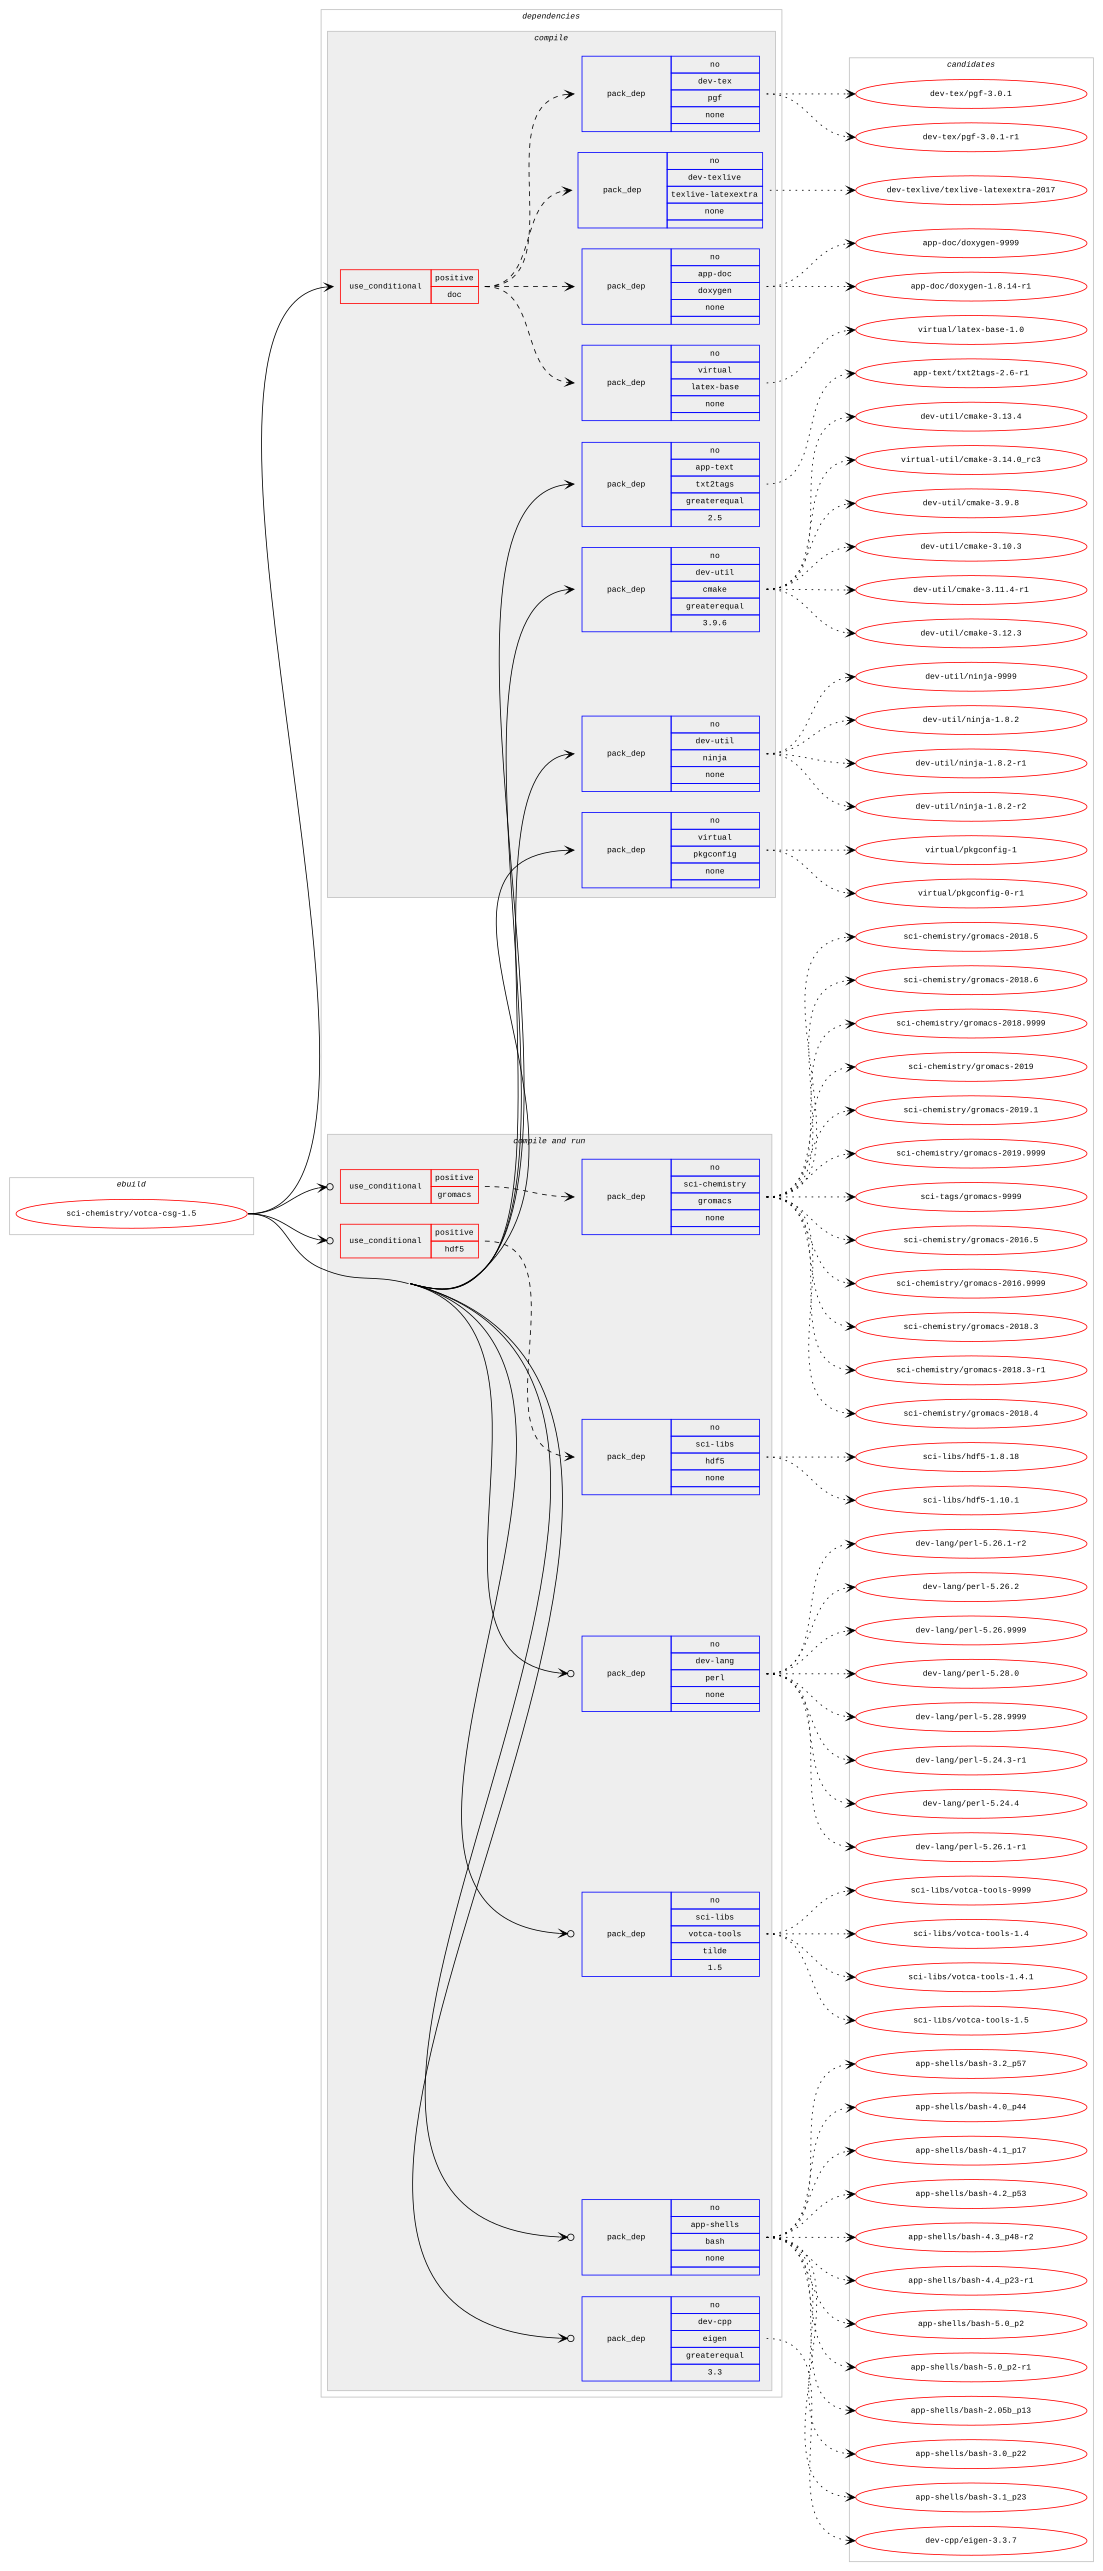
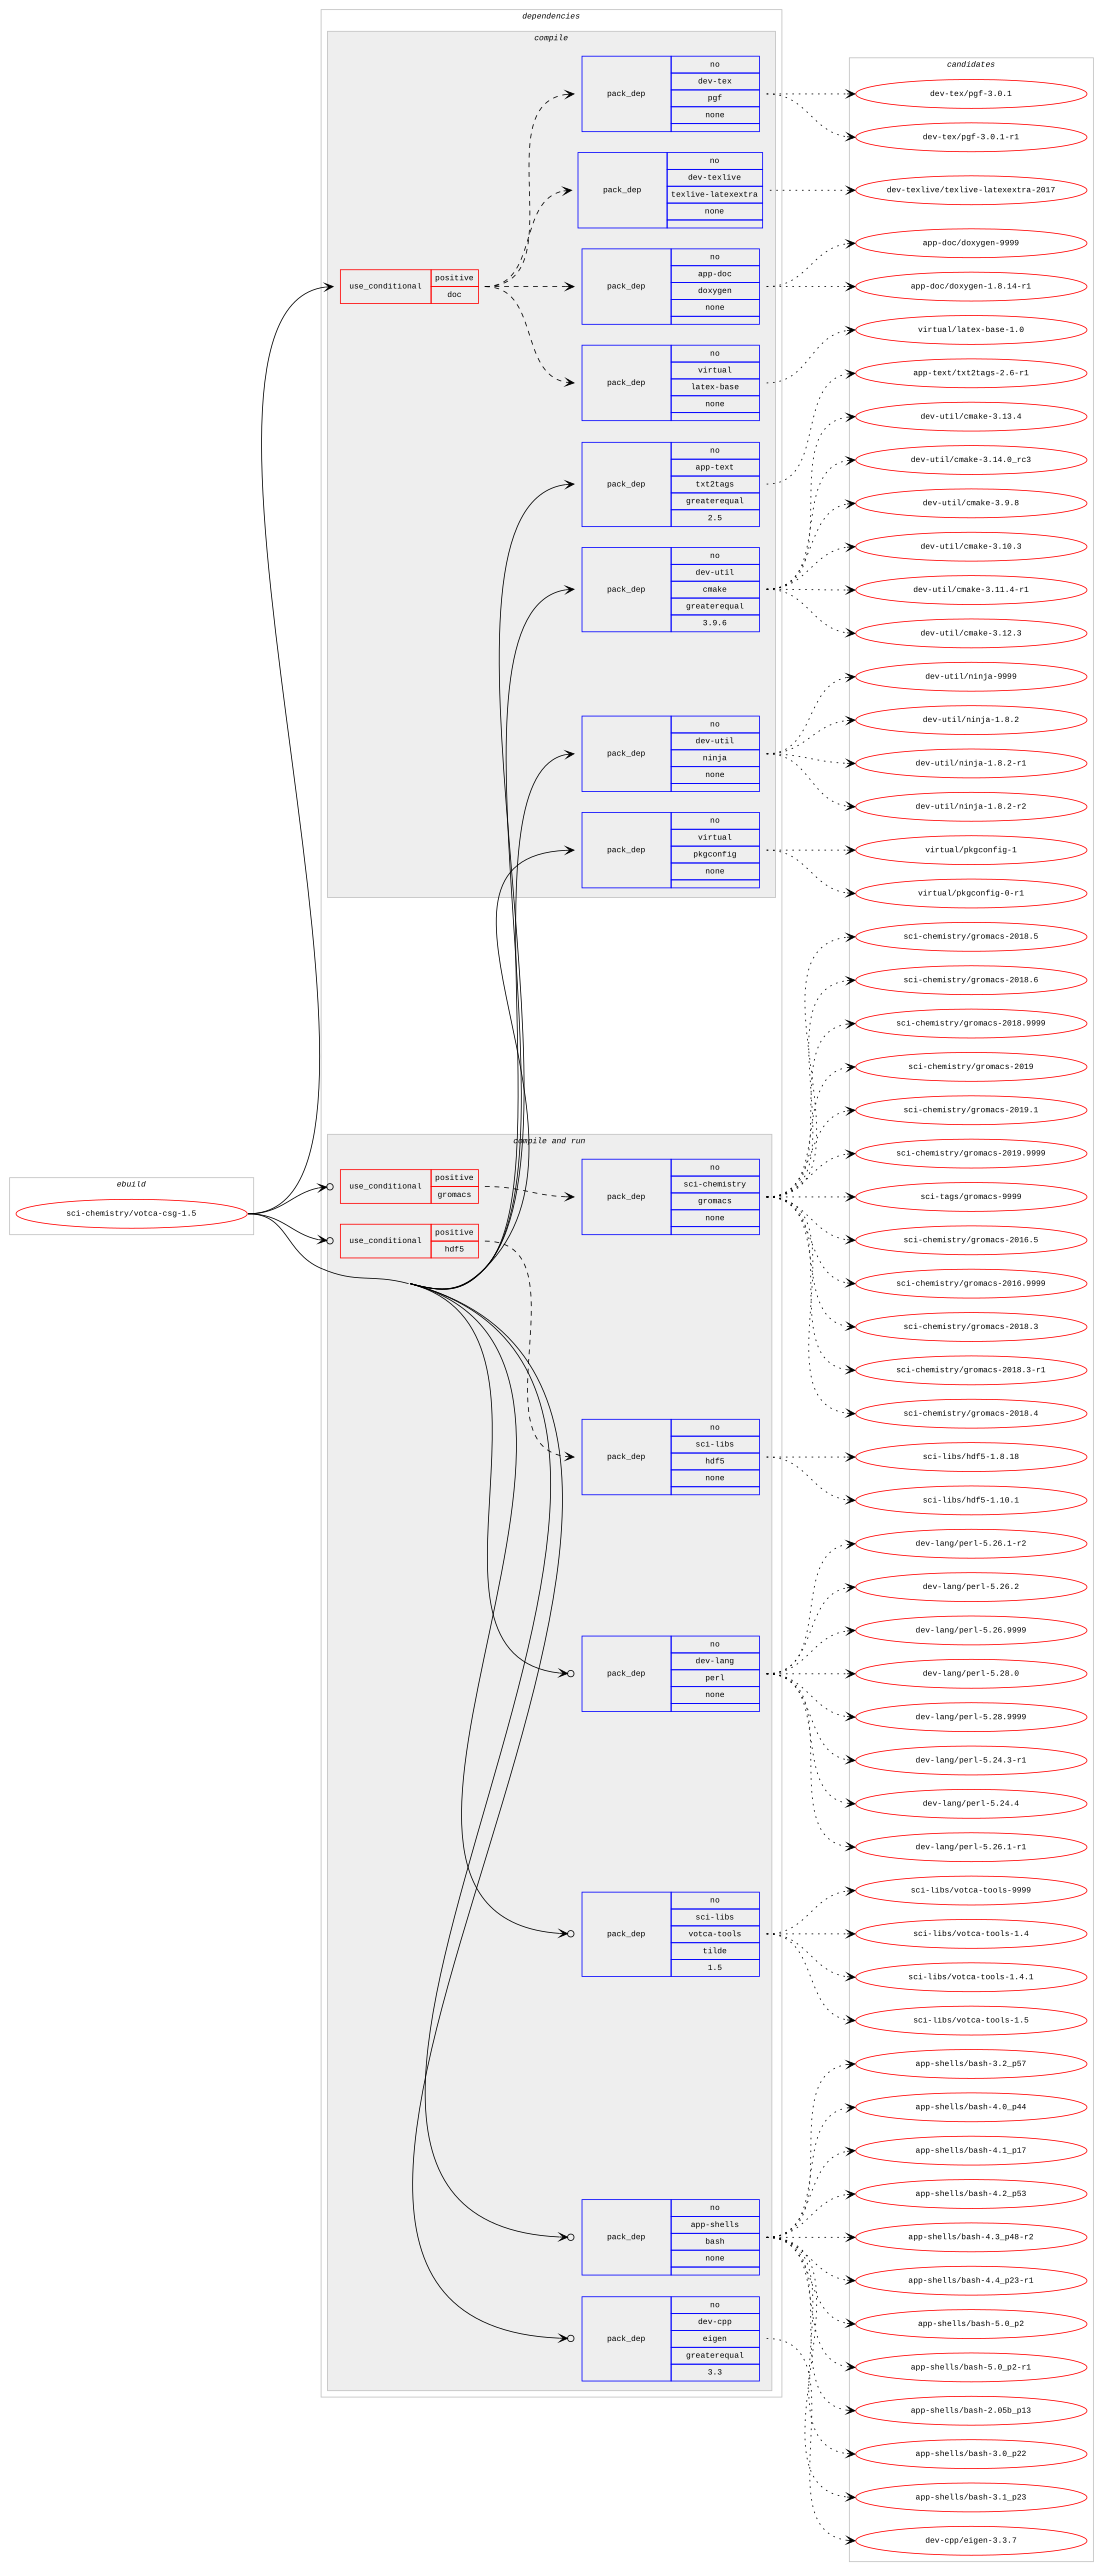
node "virtual-util/cmake-3.14.0_rc3": label "virtual-util/cmake-3.14.0_rc3" -> "dev-util/cmake-3.14.0_rc3"
